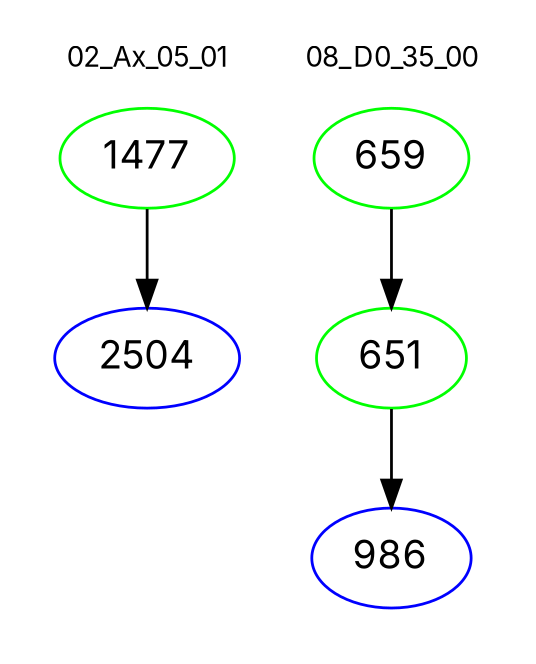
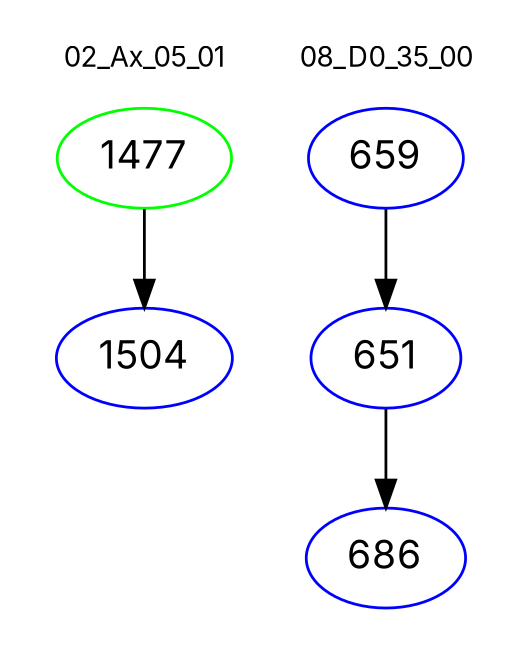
node "659": color green -> blue
node "2504": label "2504" -> "1504"
node "651": color green -> blue
node "986": label "986" -> "686"
